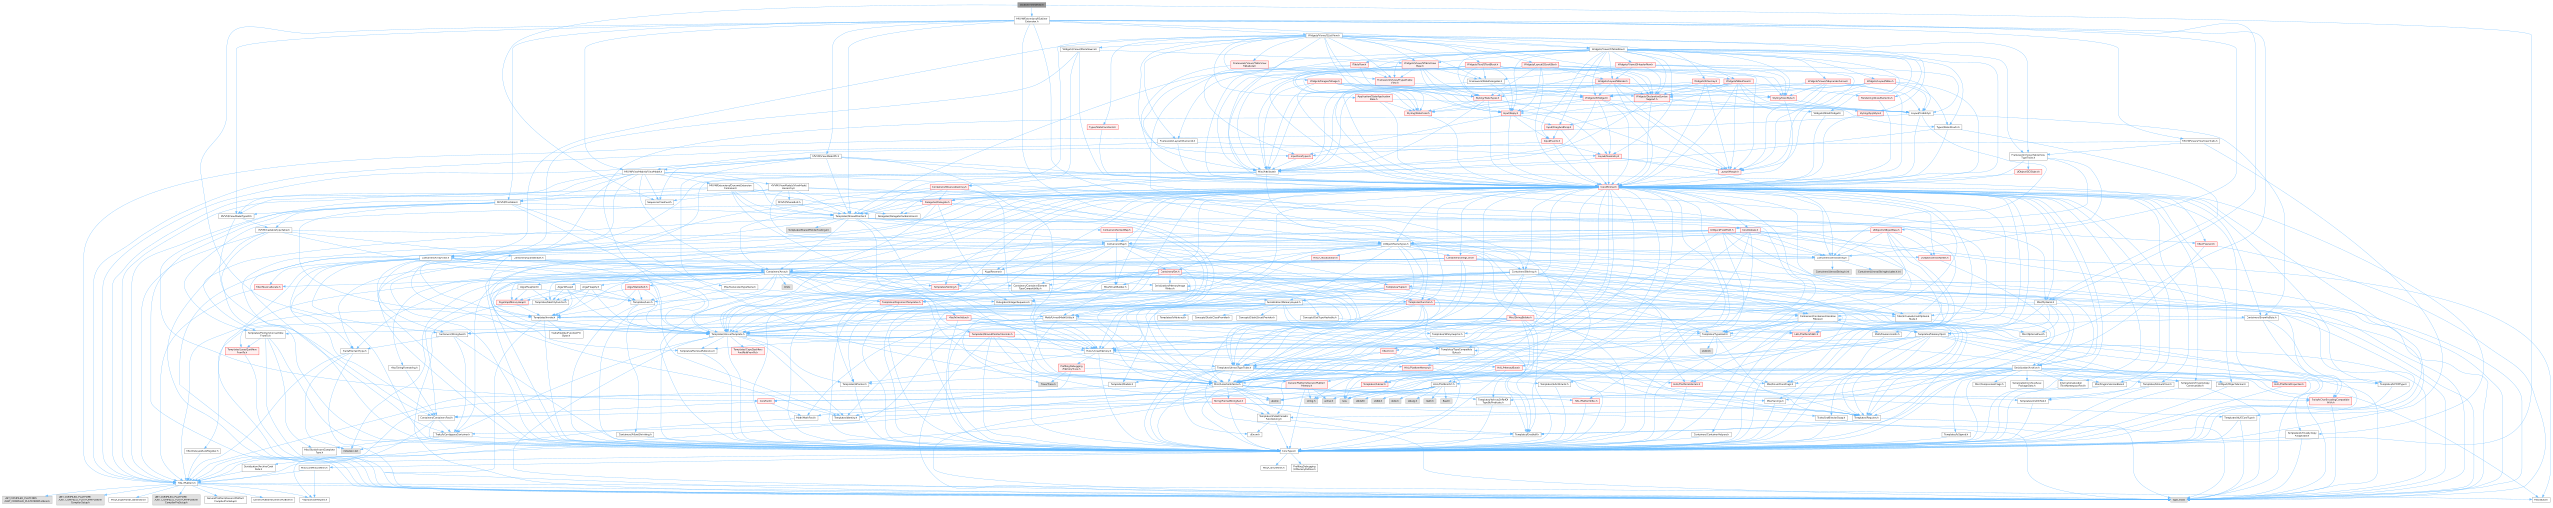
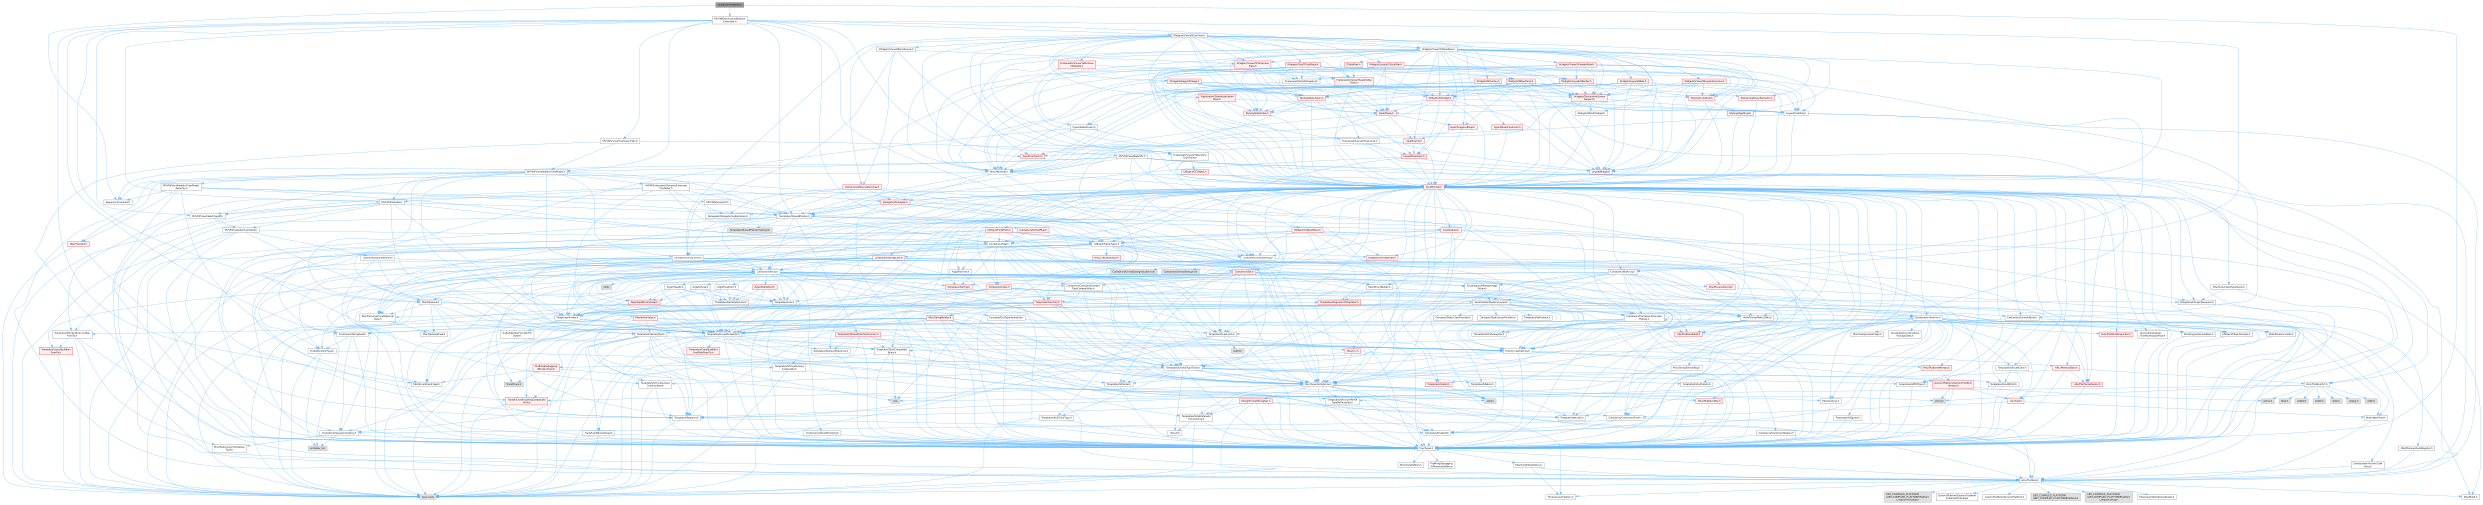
edge "Serialization/Archive.h" -> "Templates/UnrealTemplate.h": added
